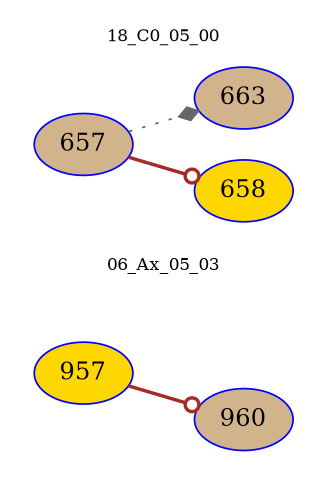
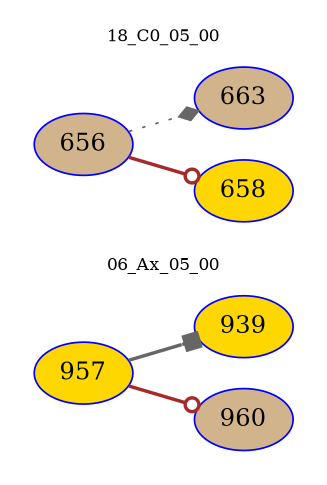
node "657": label "657" -> "656"
cluster "06_Ax_05_03": label "06_Ax_05_03" -> "06_Ax_05_00"
node "939": added
